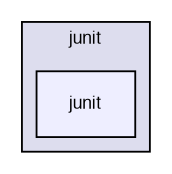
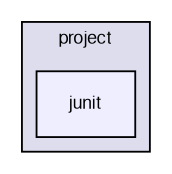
cluster "junit": label "junit" -> "project"
